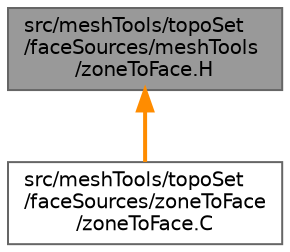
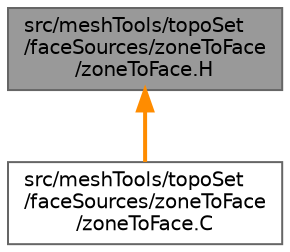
node "src/meshTools/topoSet /faceSources/meshTools /zoneToFace.H": label "src/meshTools/topoSet /faceSources/meshTools /zoneToFace.H" -> "src/meshTools/topoSet /faceSources/zoneToFace /zoneToFace.H"
